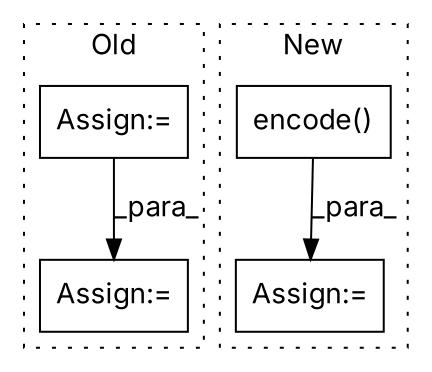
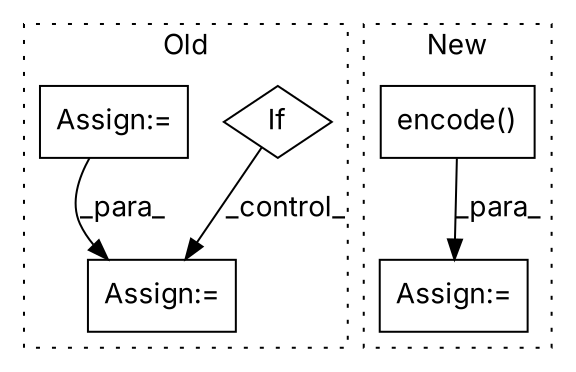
node "If": added
